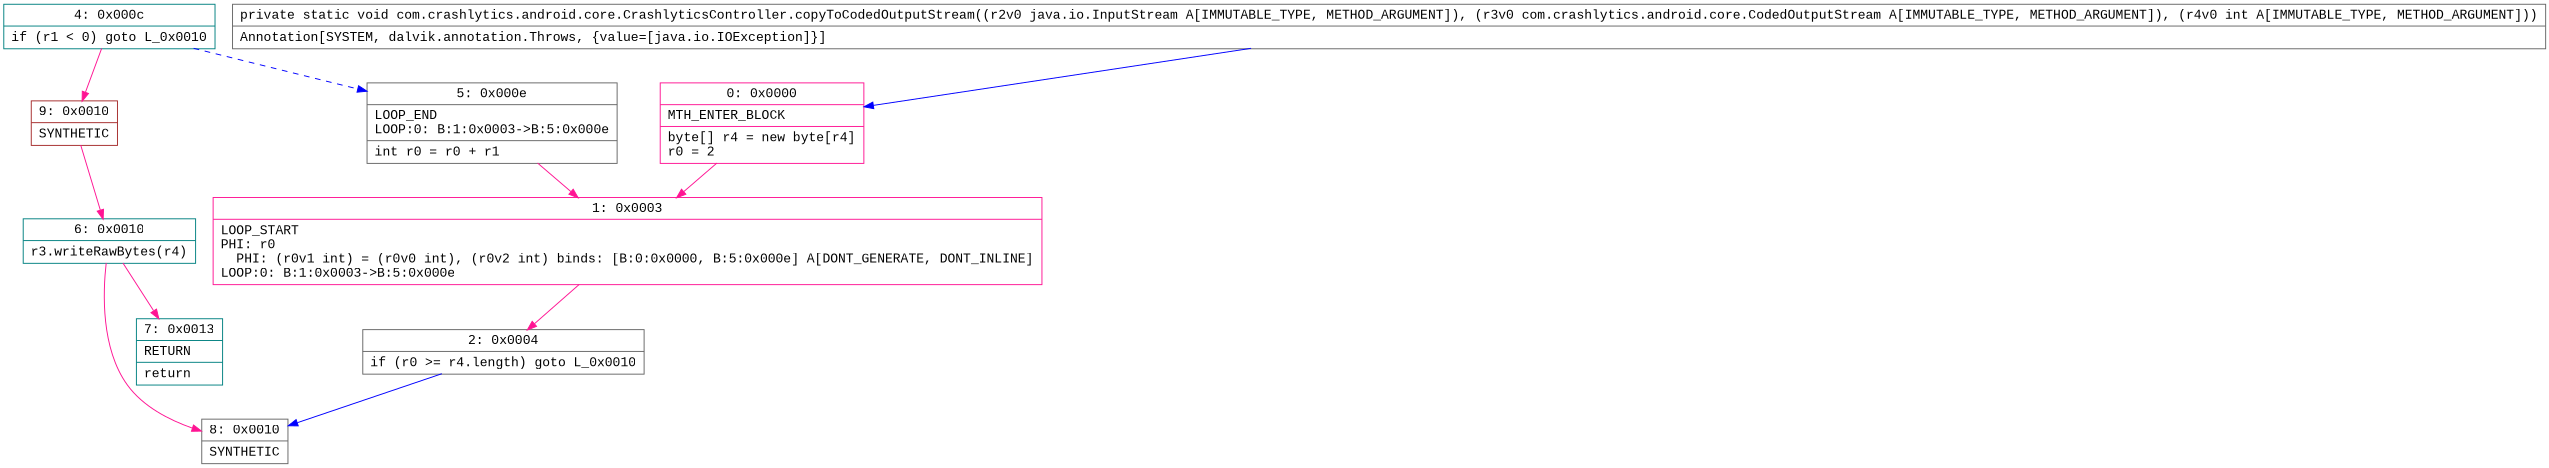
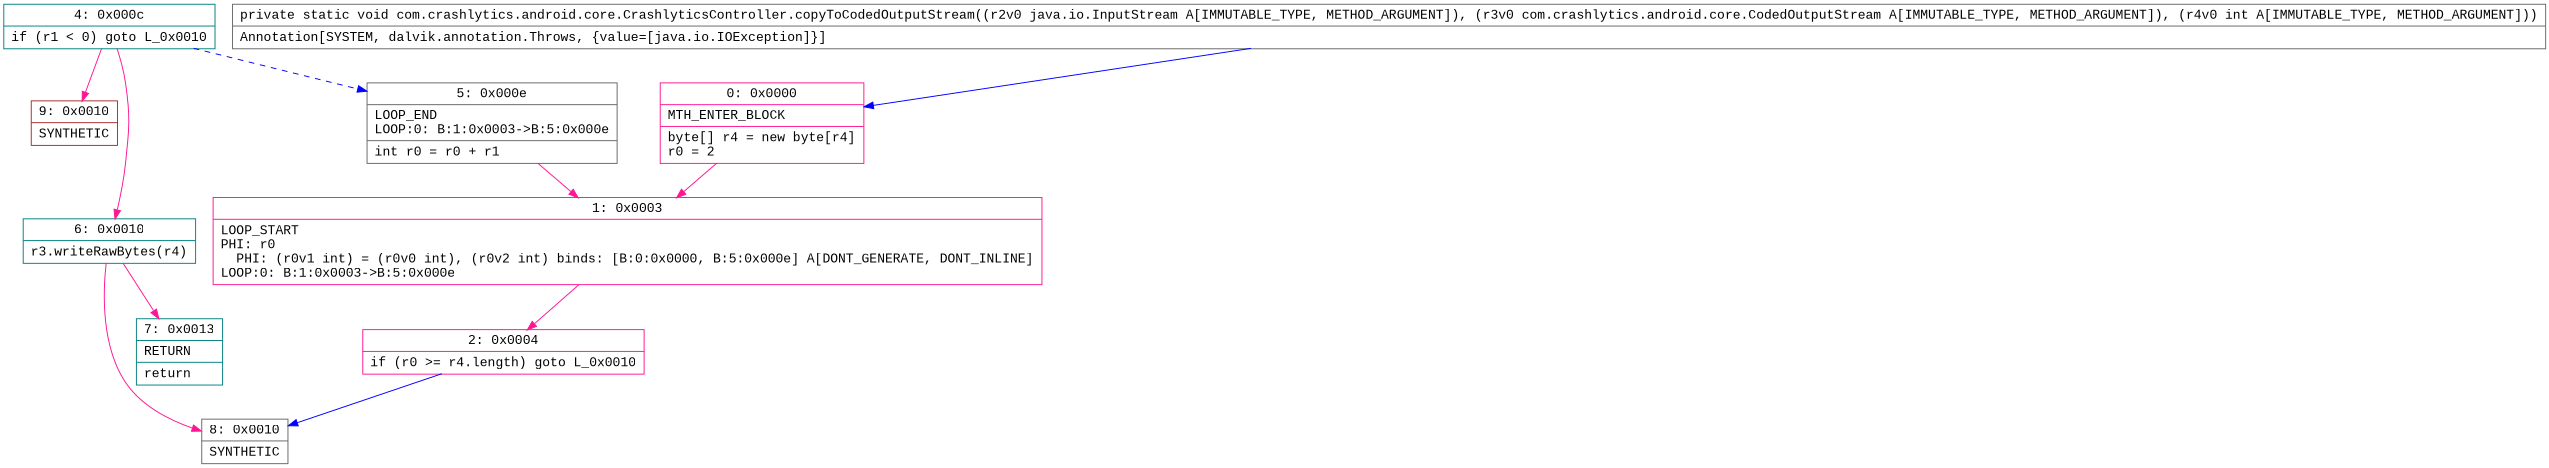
edge "9: 0x0010" -> "6: 0x0010": now "4: 0x000c" -> "6: 0x0010"
node "2: 0x0004": color gray40 -> deeppink
